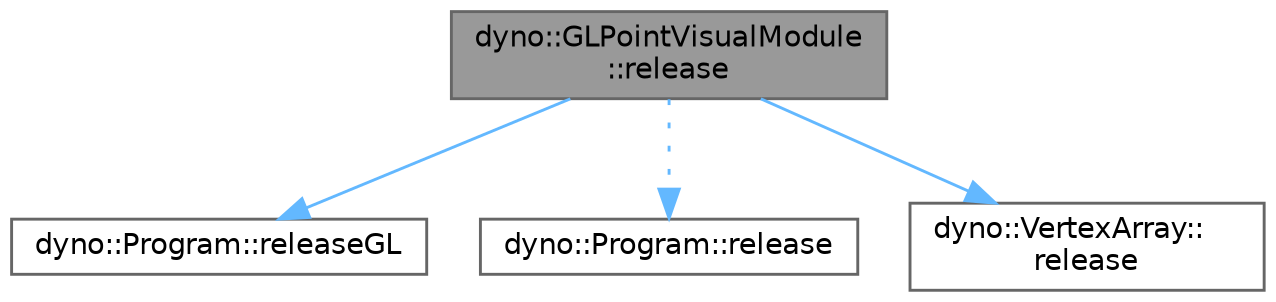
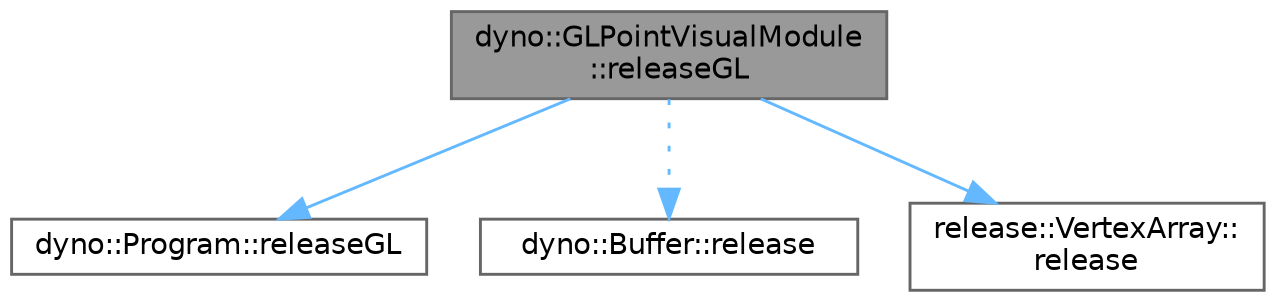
node "dyno::GLPointVisualModule ::release": label "dyno::GLPointVisualModule ::release" -> "dyno::GLPointVisualModule ::releaseGL"
node "dyno::Program::release": label "dyno::Program::release" -> "dyno::Buffer::release"
node "dyno::VertexArray:: release": label "dyno::VertexArray:: release" -> "release::VertexArray:: release"
